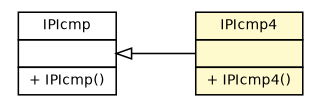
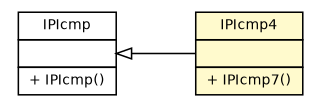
node "IPIcmp4": text "+ IPIcmp4()" -> "+ IPIcmp7()"
